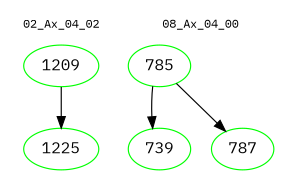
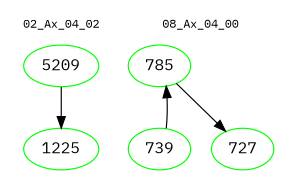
node "1209": label "1209" -> "5209"
edge "785" -> "739": reversed
node "787": label "787" -> "727"
